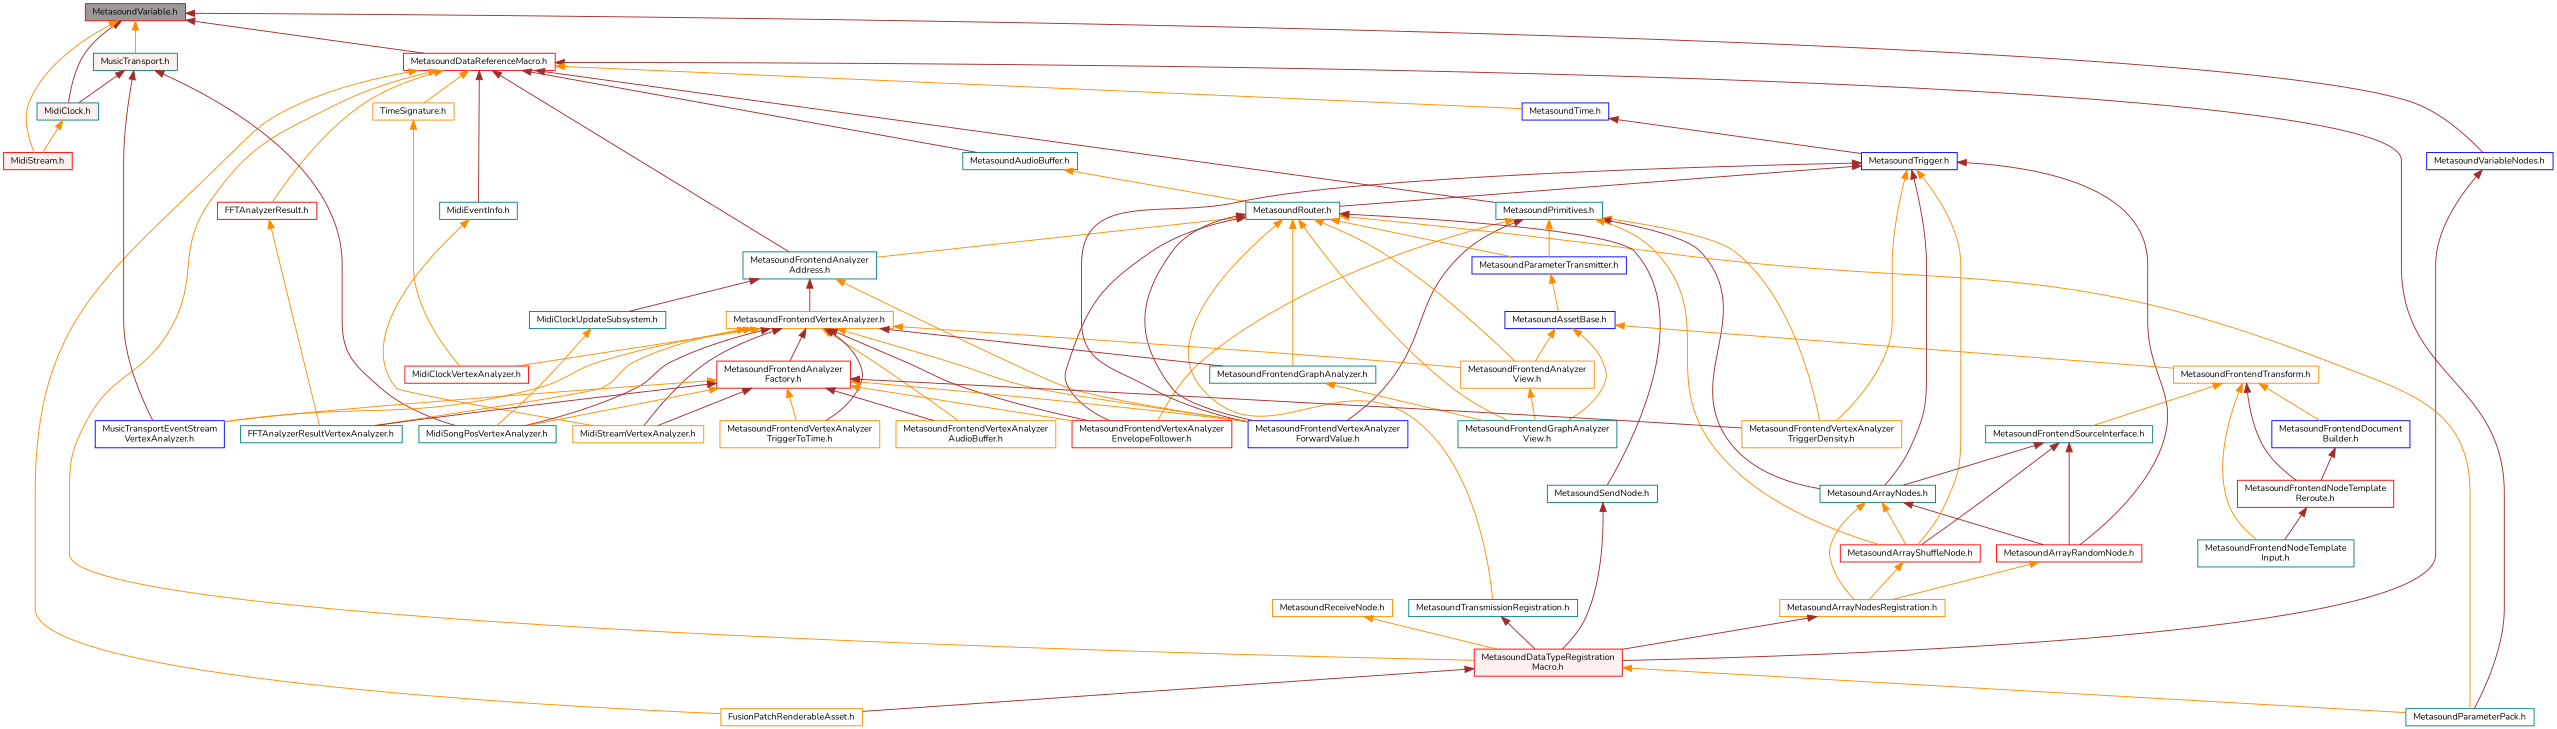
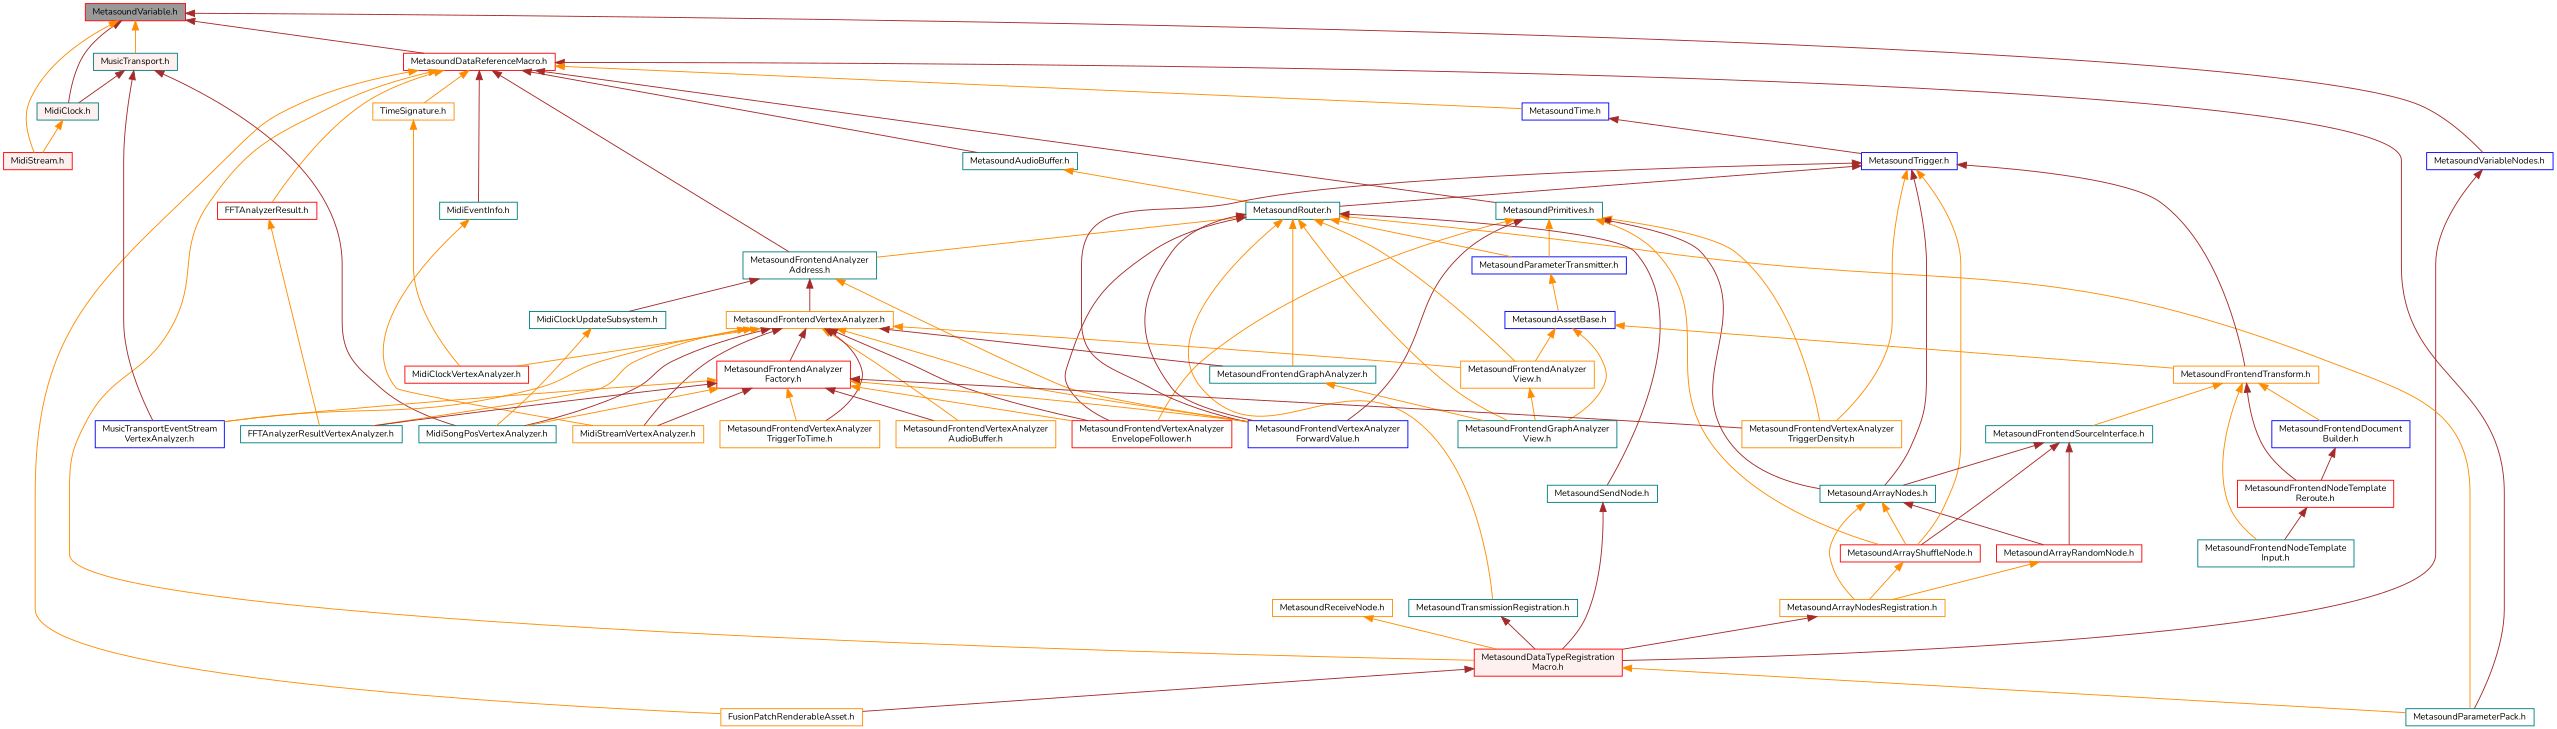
edge "MetasoundArrayRandomNode.h" -> "MetasoundTrigger.h": now "MetasoundFrontendTransform.h" -> "MetasoundTrigger.h"
